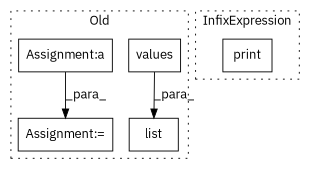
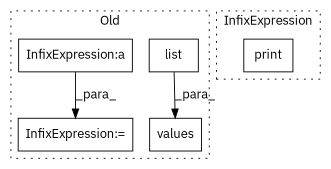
node "Assignment:a": label "Assignment:a" -> "InfixExpression:a"
edge "values" -> "list": reversed
node "Assignment:=": label "Assignment:=" -> "InfixExpression:="
